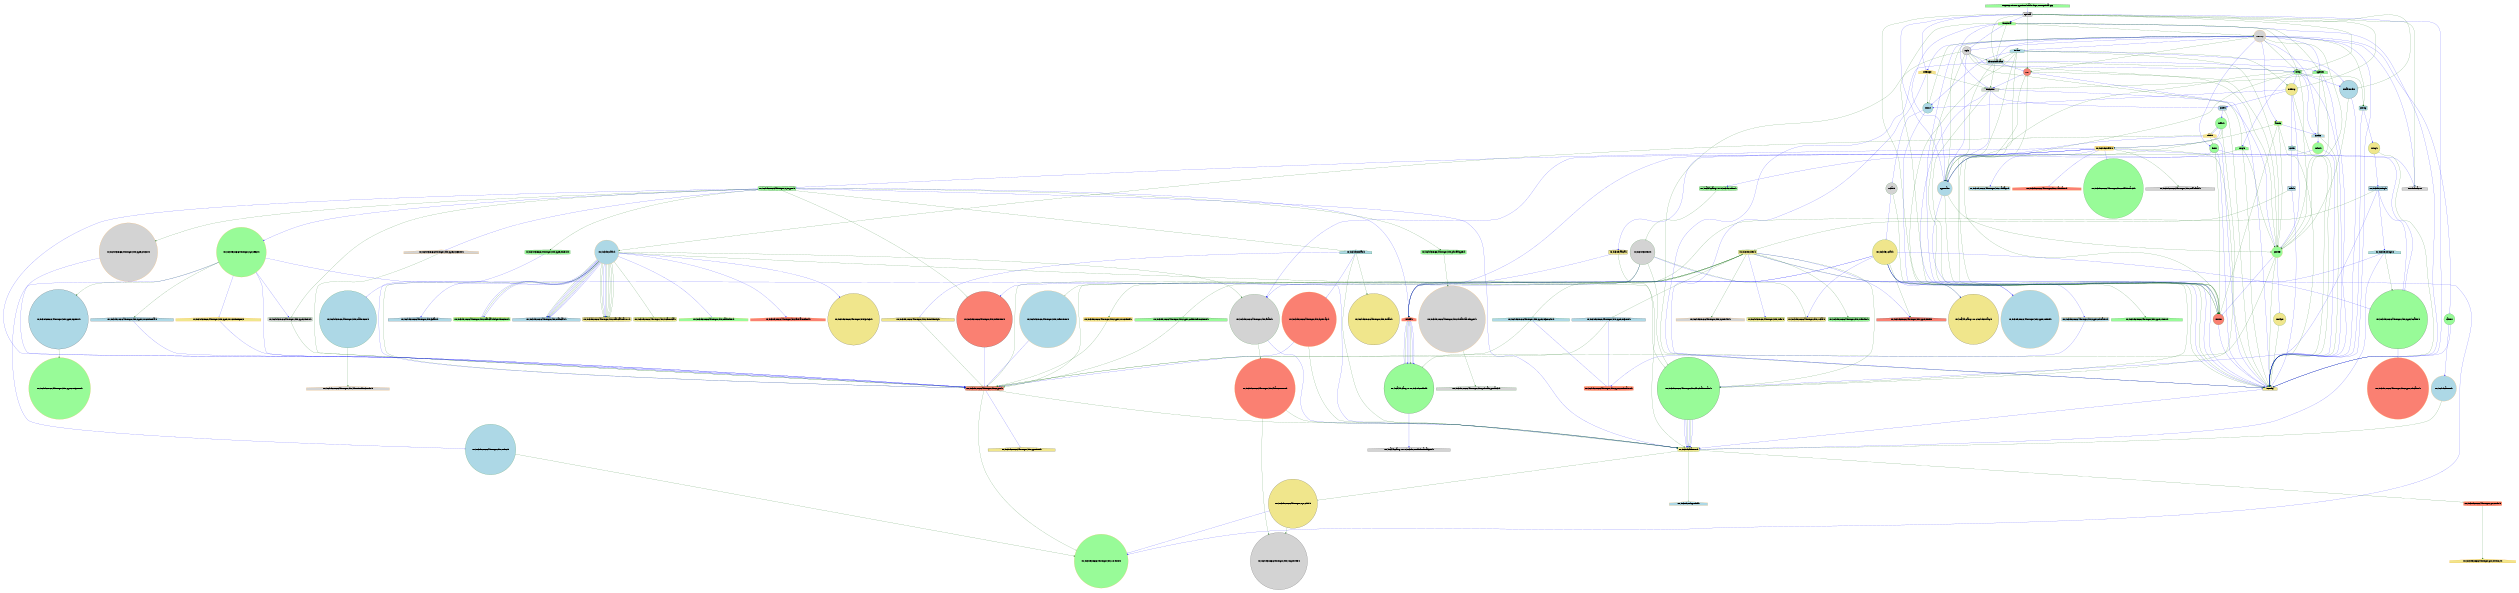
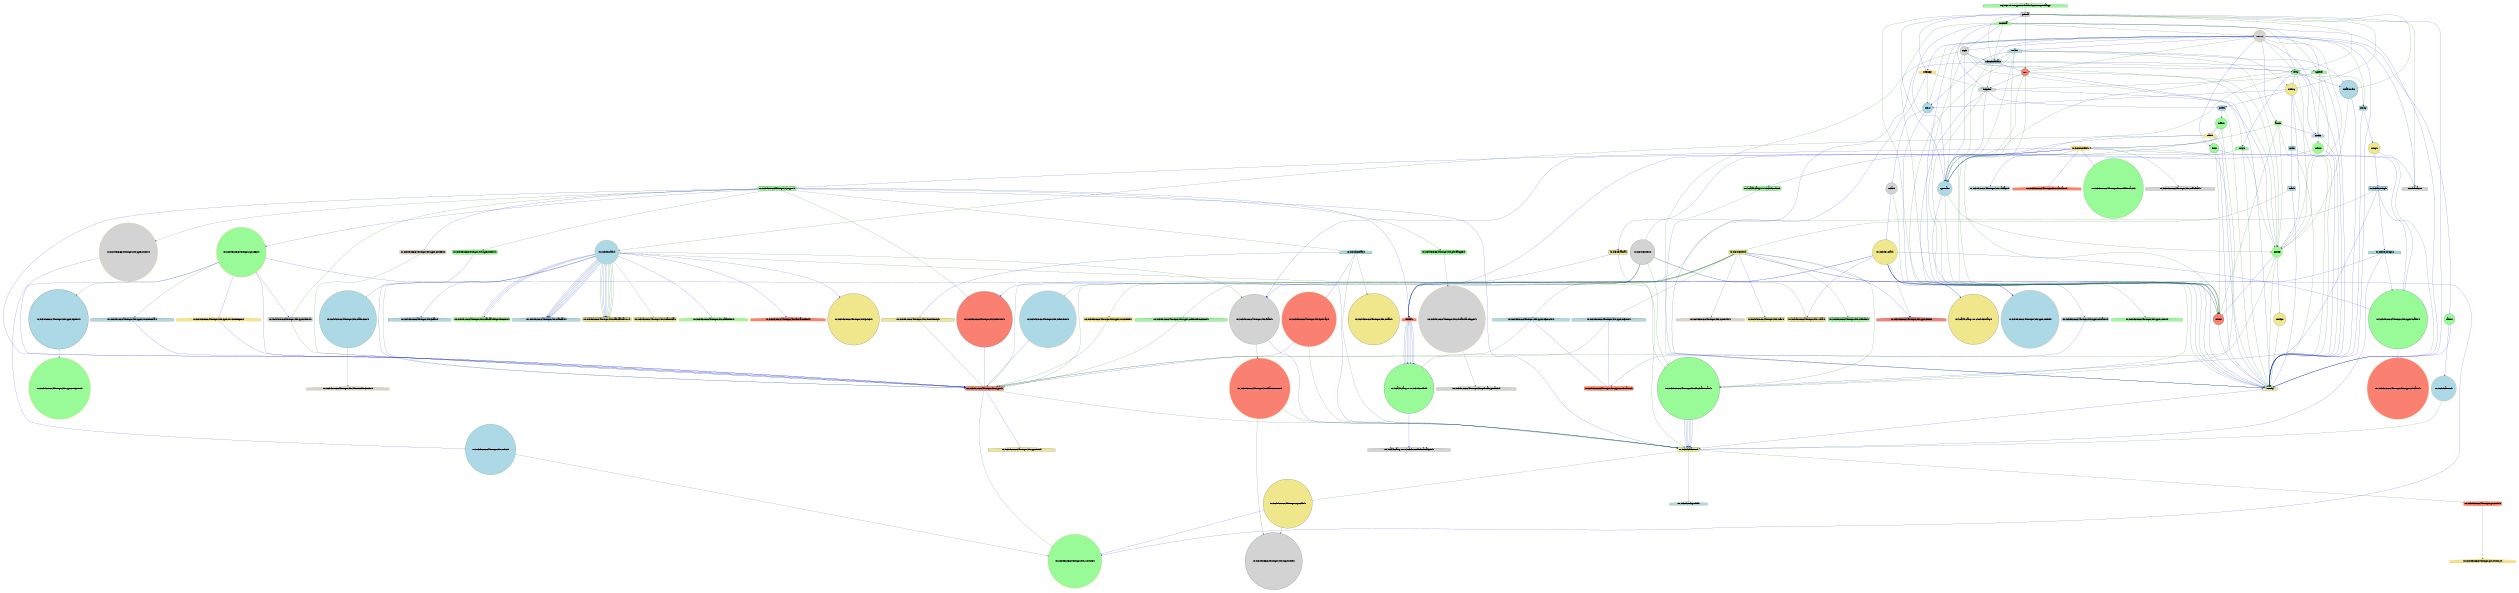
node "usr/include/x86_64-linux-gnu/bits/types/clockid_t.h": shape house -> cylinder
